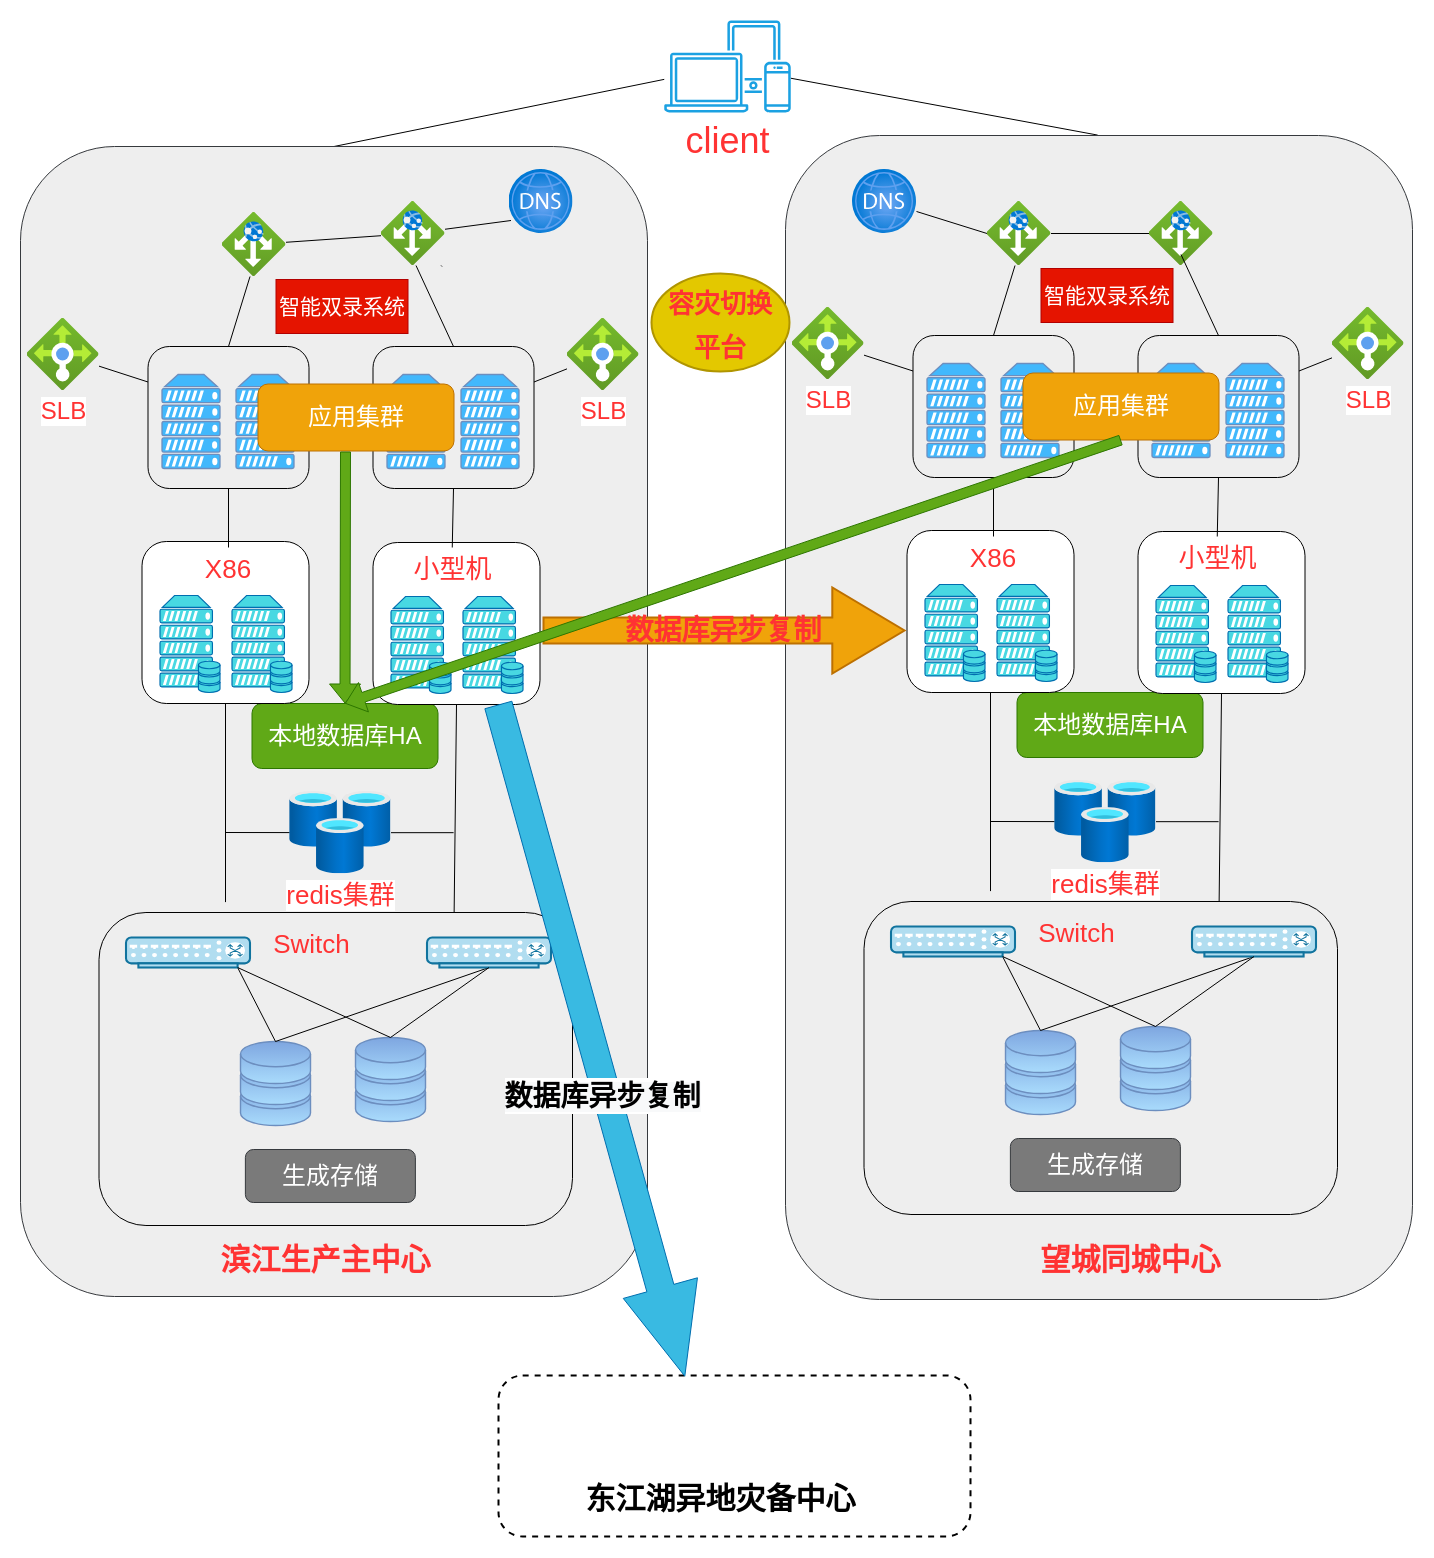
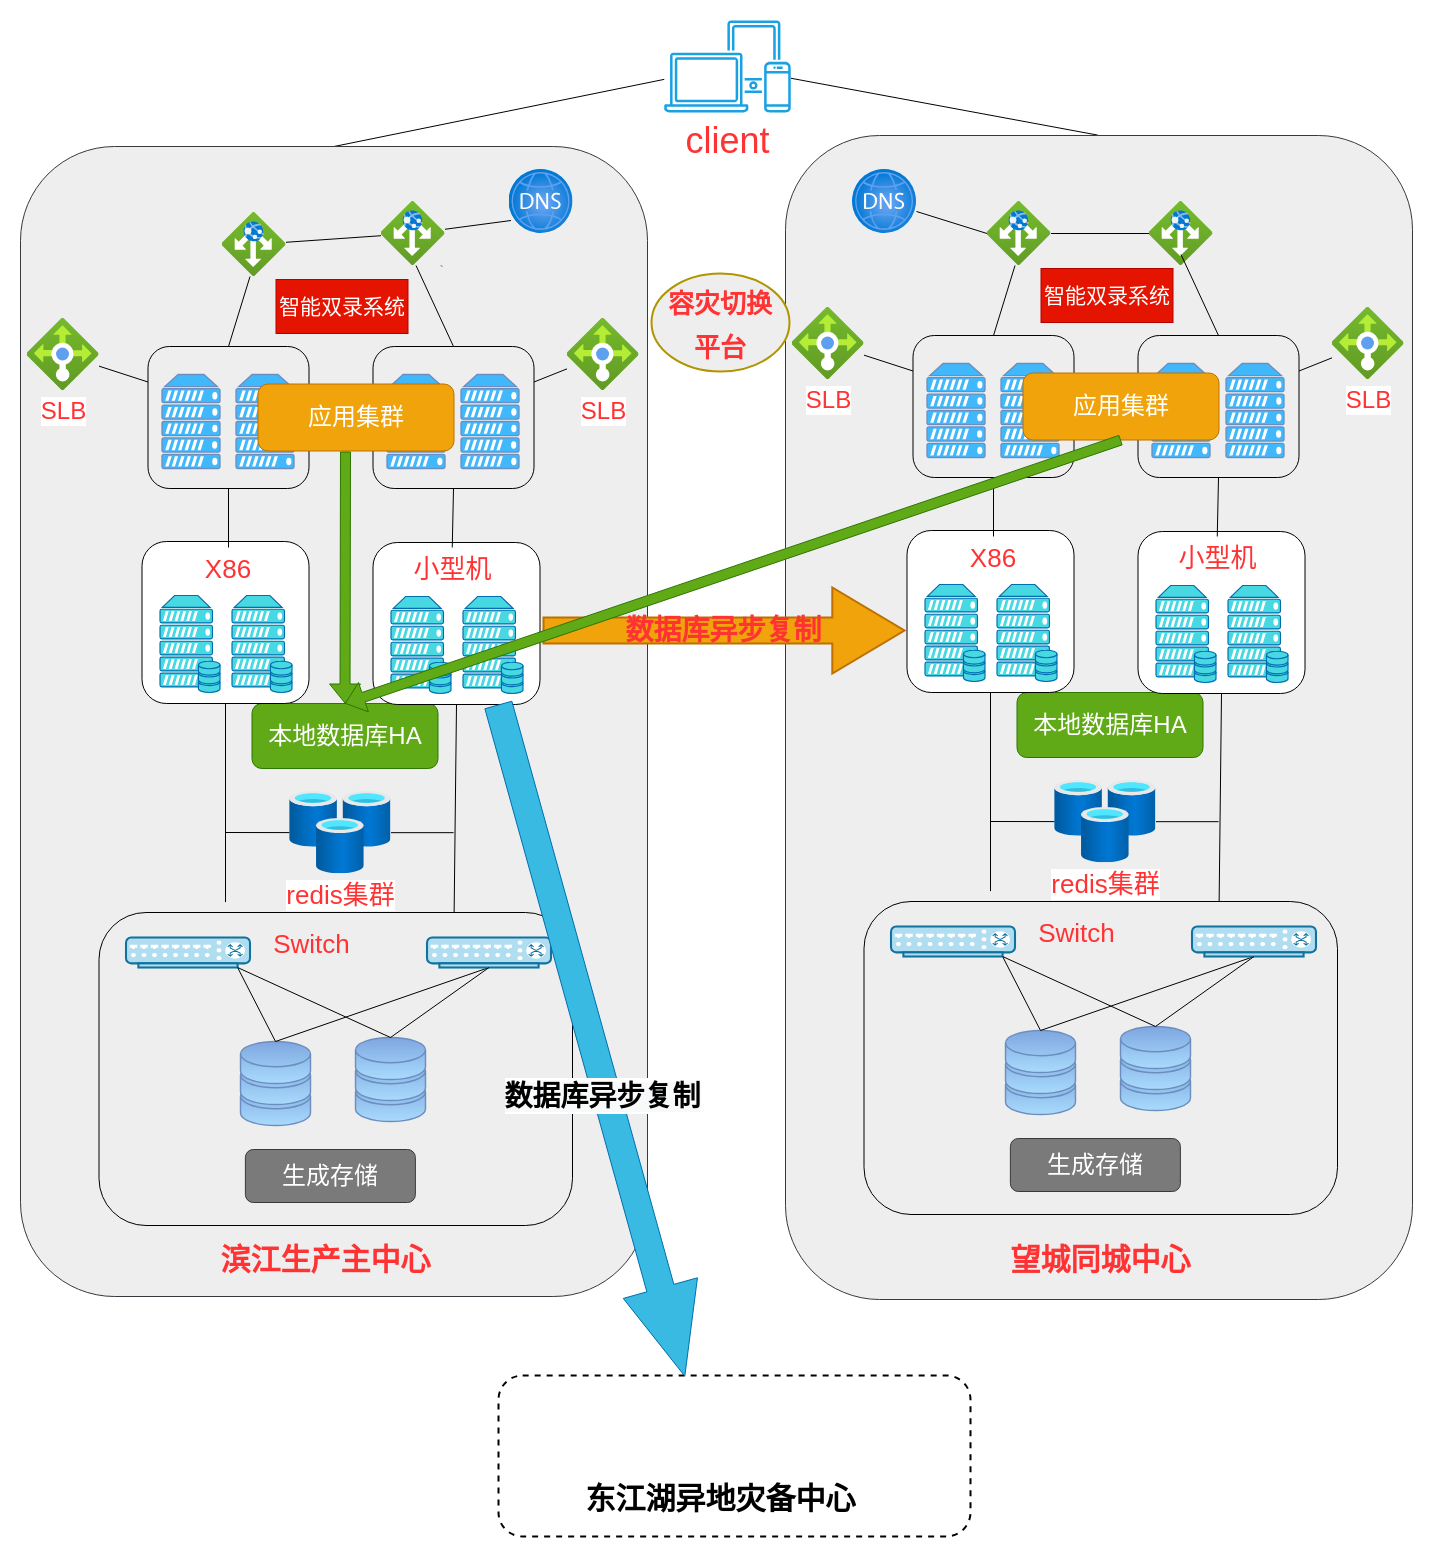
node "容灾切换 平台": fillcolor #e3c800 -> #eeeeee
node "望城同城中心": moved (1131, 1260) -> (1101, 1260)
